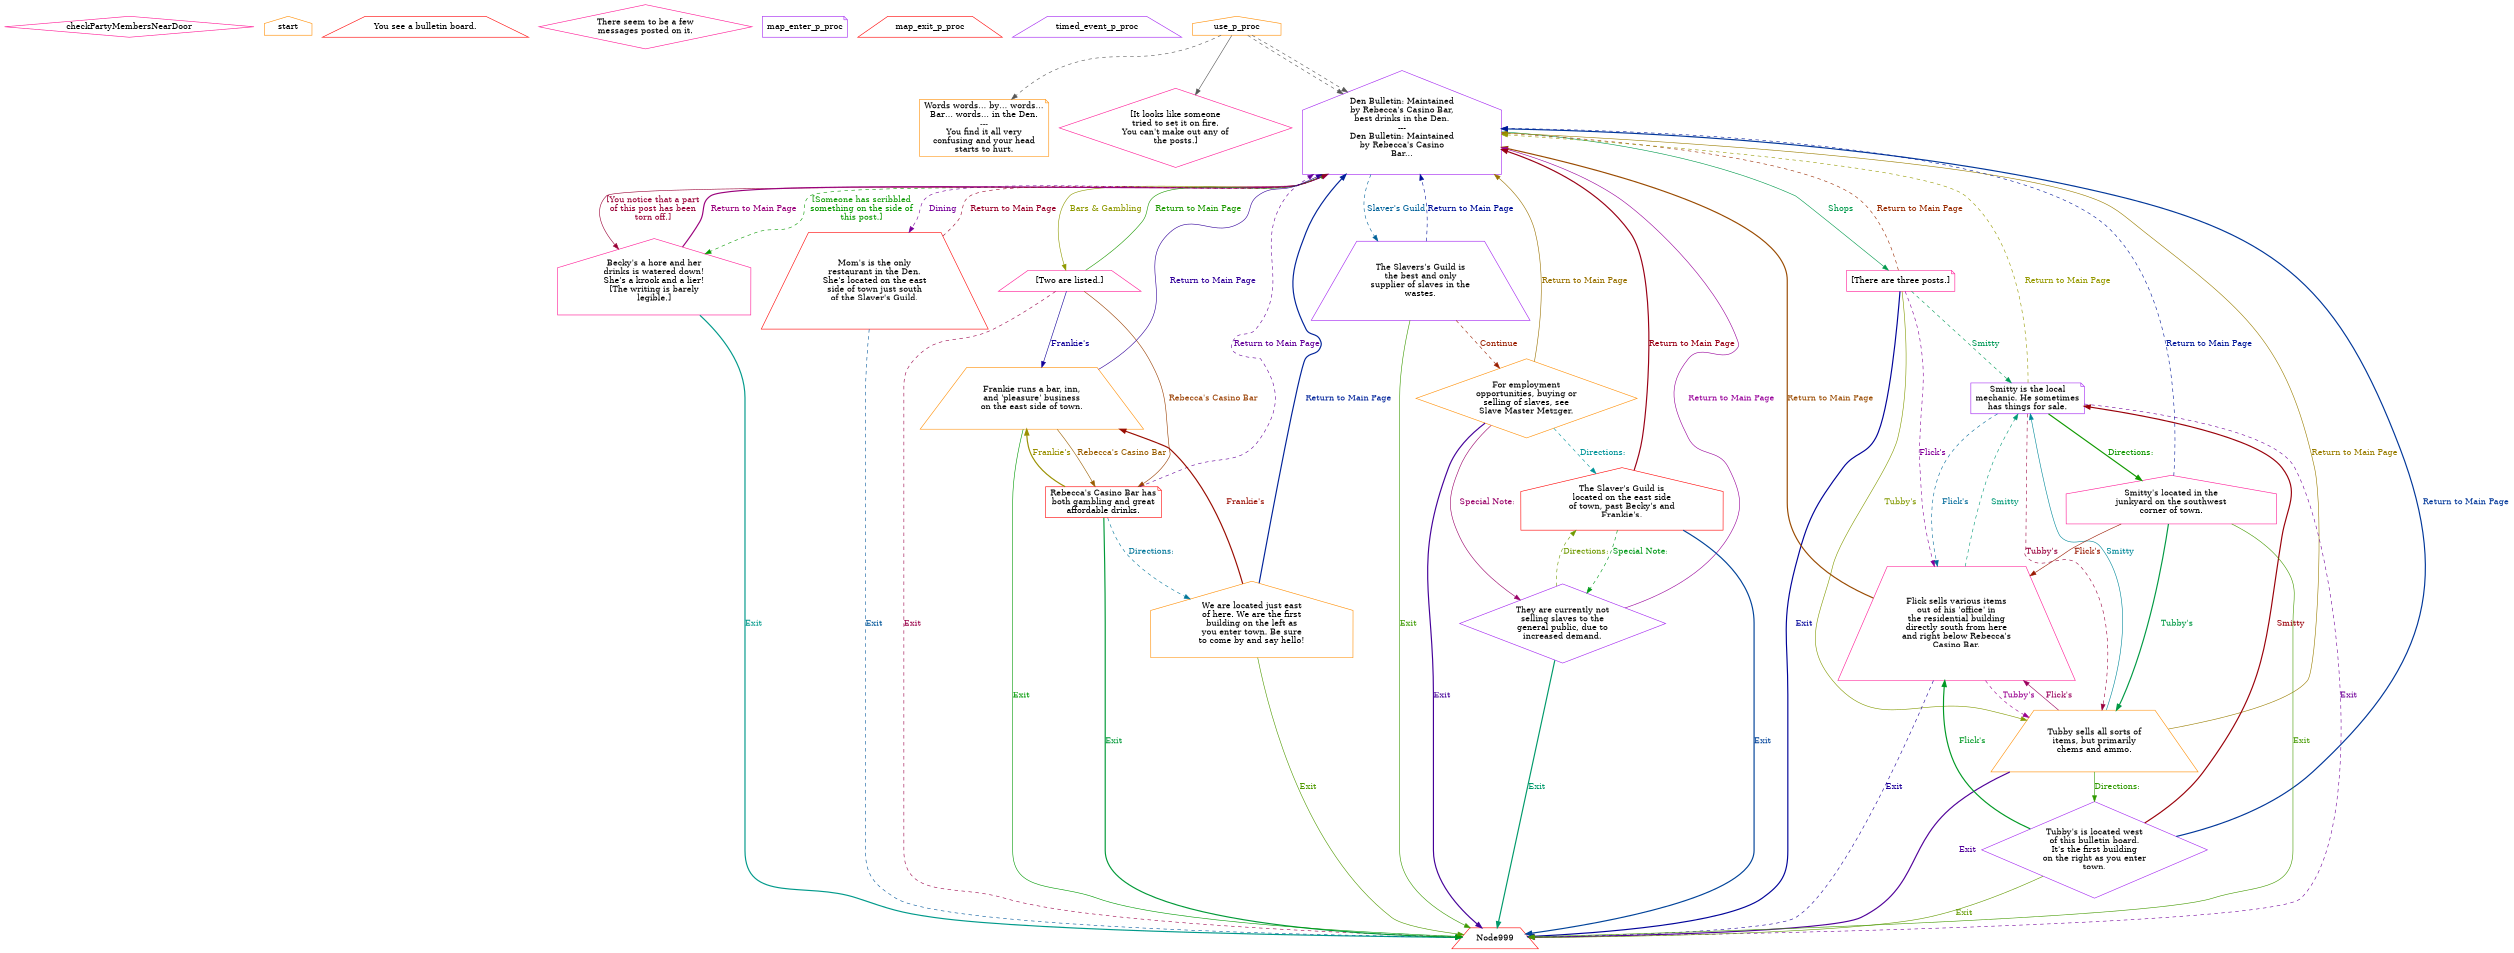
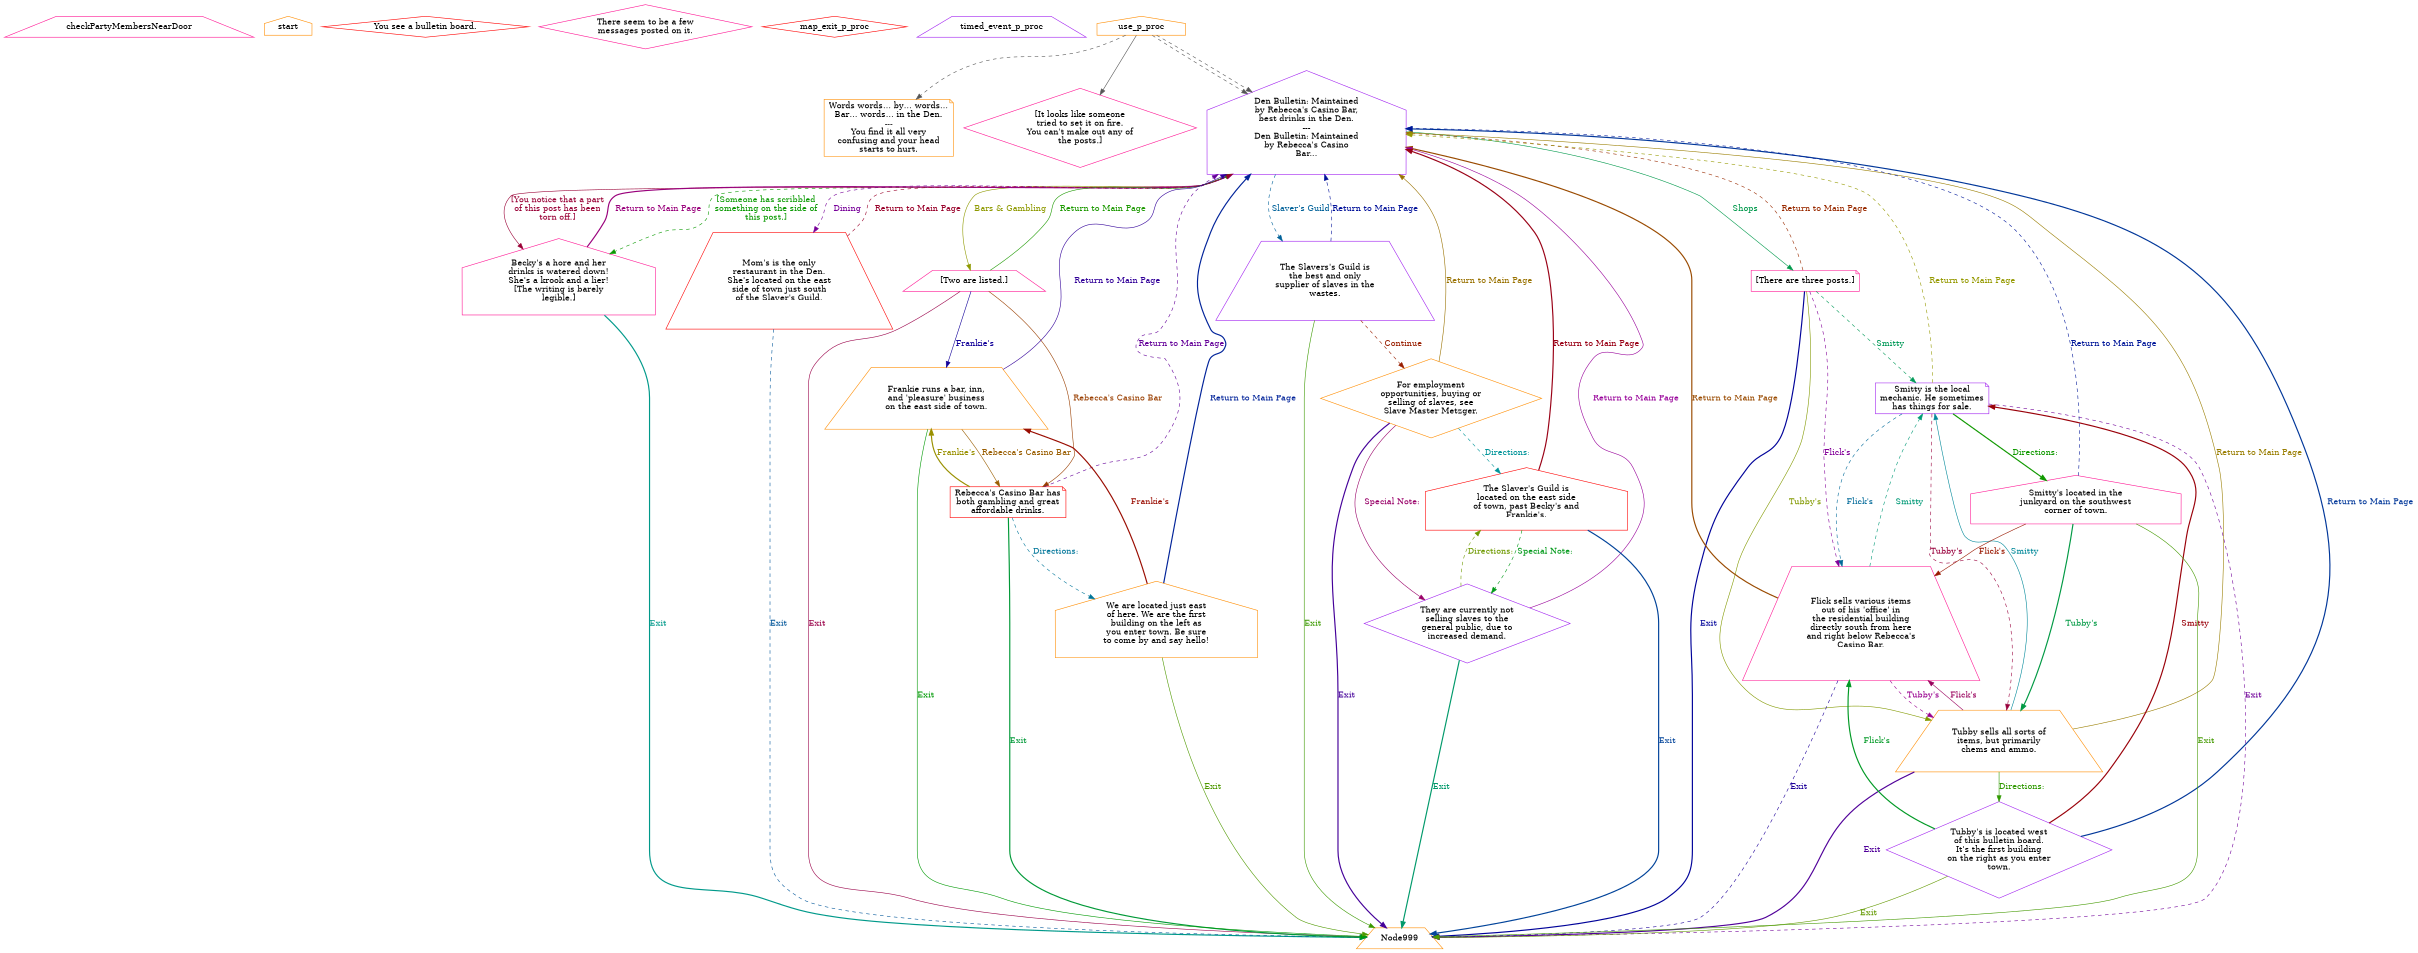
node "checkPartyMembersNearDoor": shape diamond -> trapezium
node "You see a bulletin board.": shape trapezium -> diamond
node "map_enter_p_proc": removed
node "map_exit_p_proc": shape trapezium -> diamond
edge "[Two are listed.]" -> "Node999": style dashed -> solid
node "Node999": color red -> darkorange
